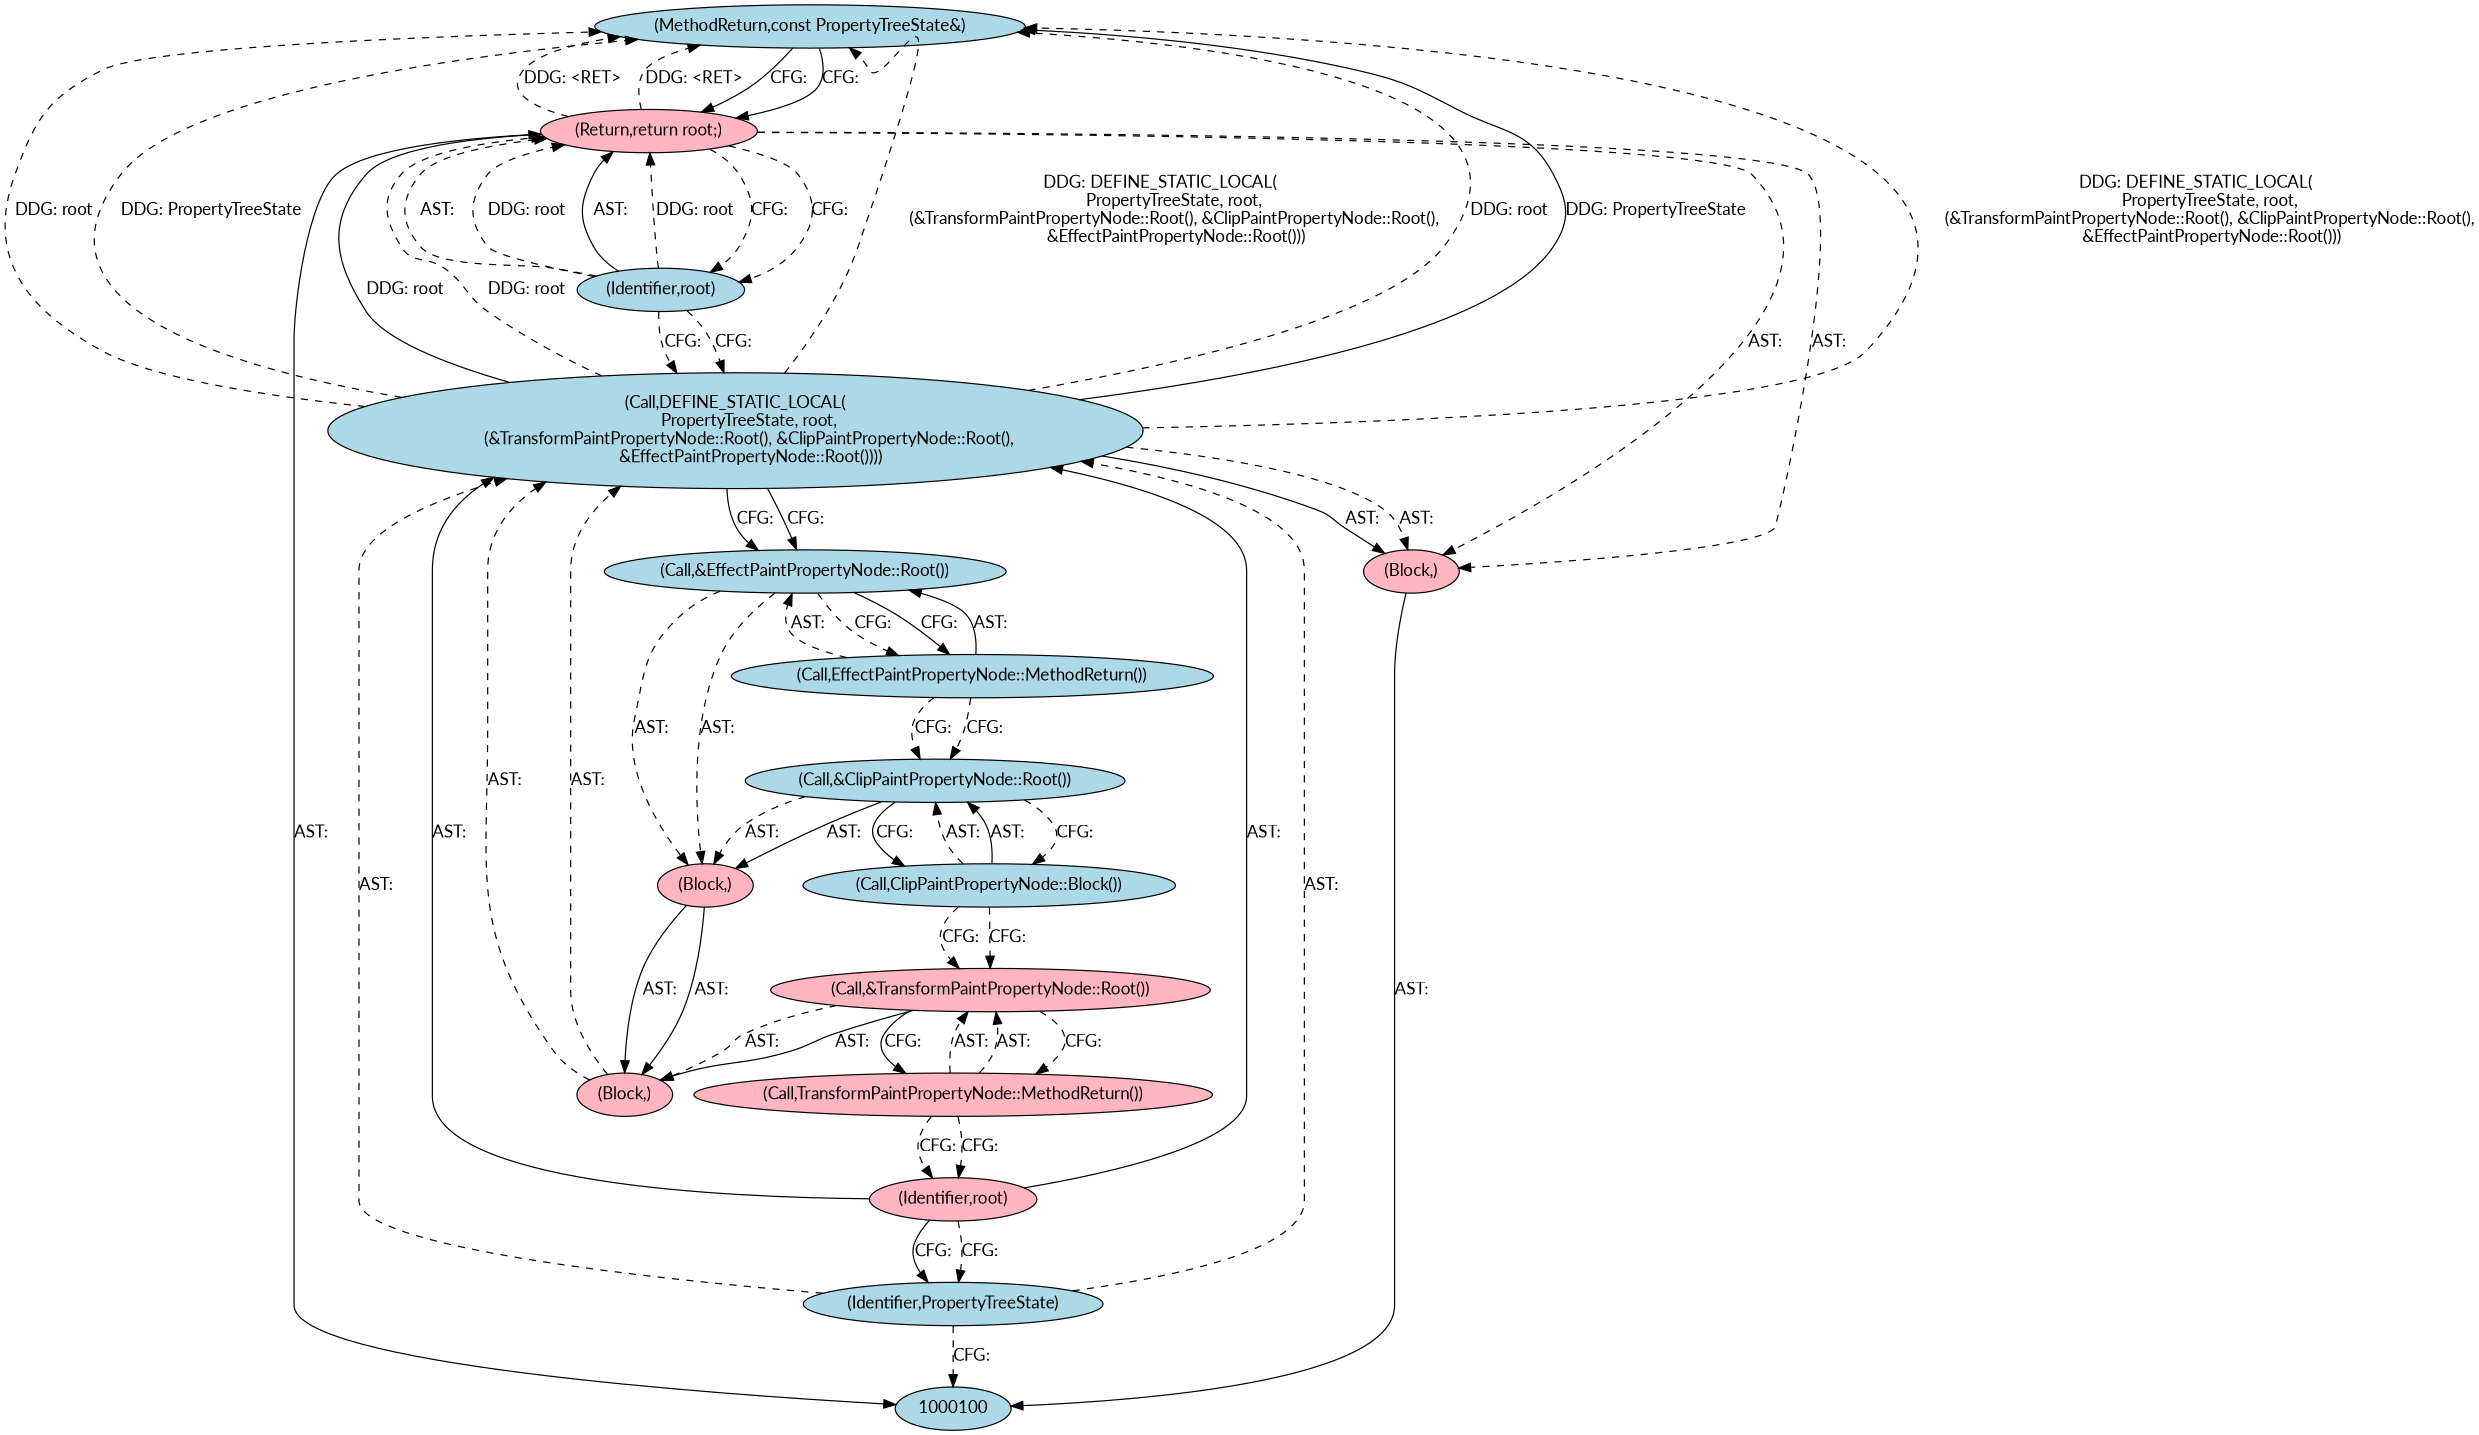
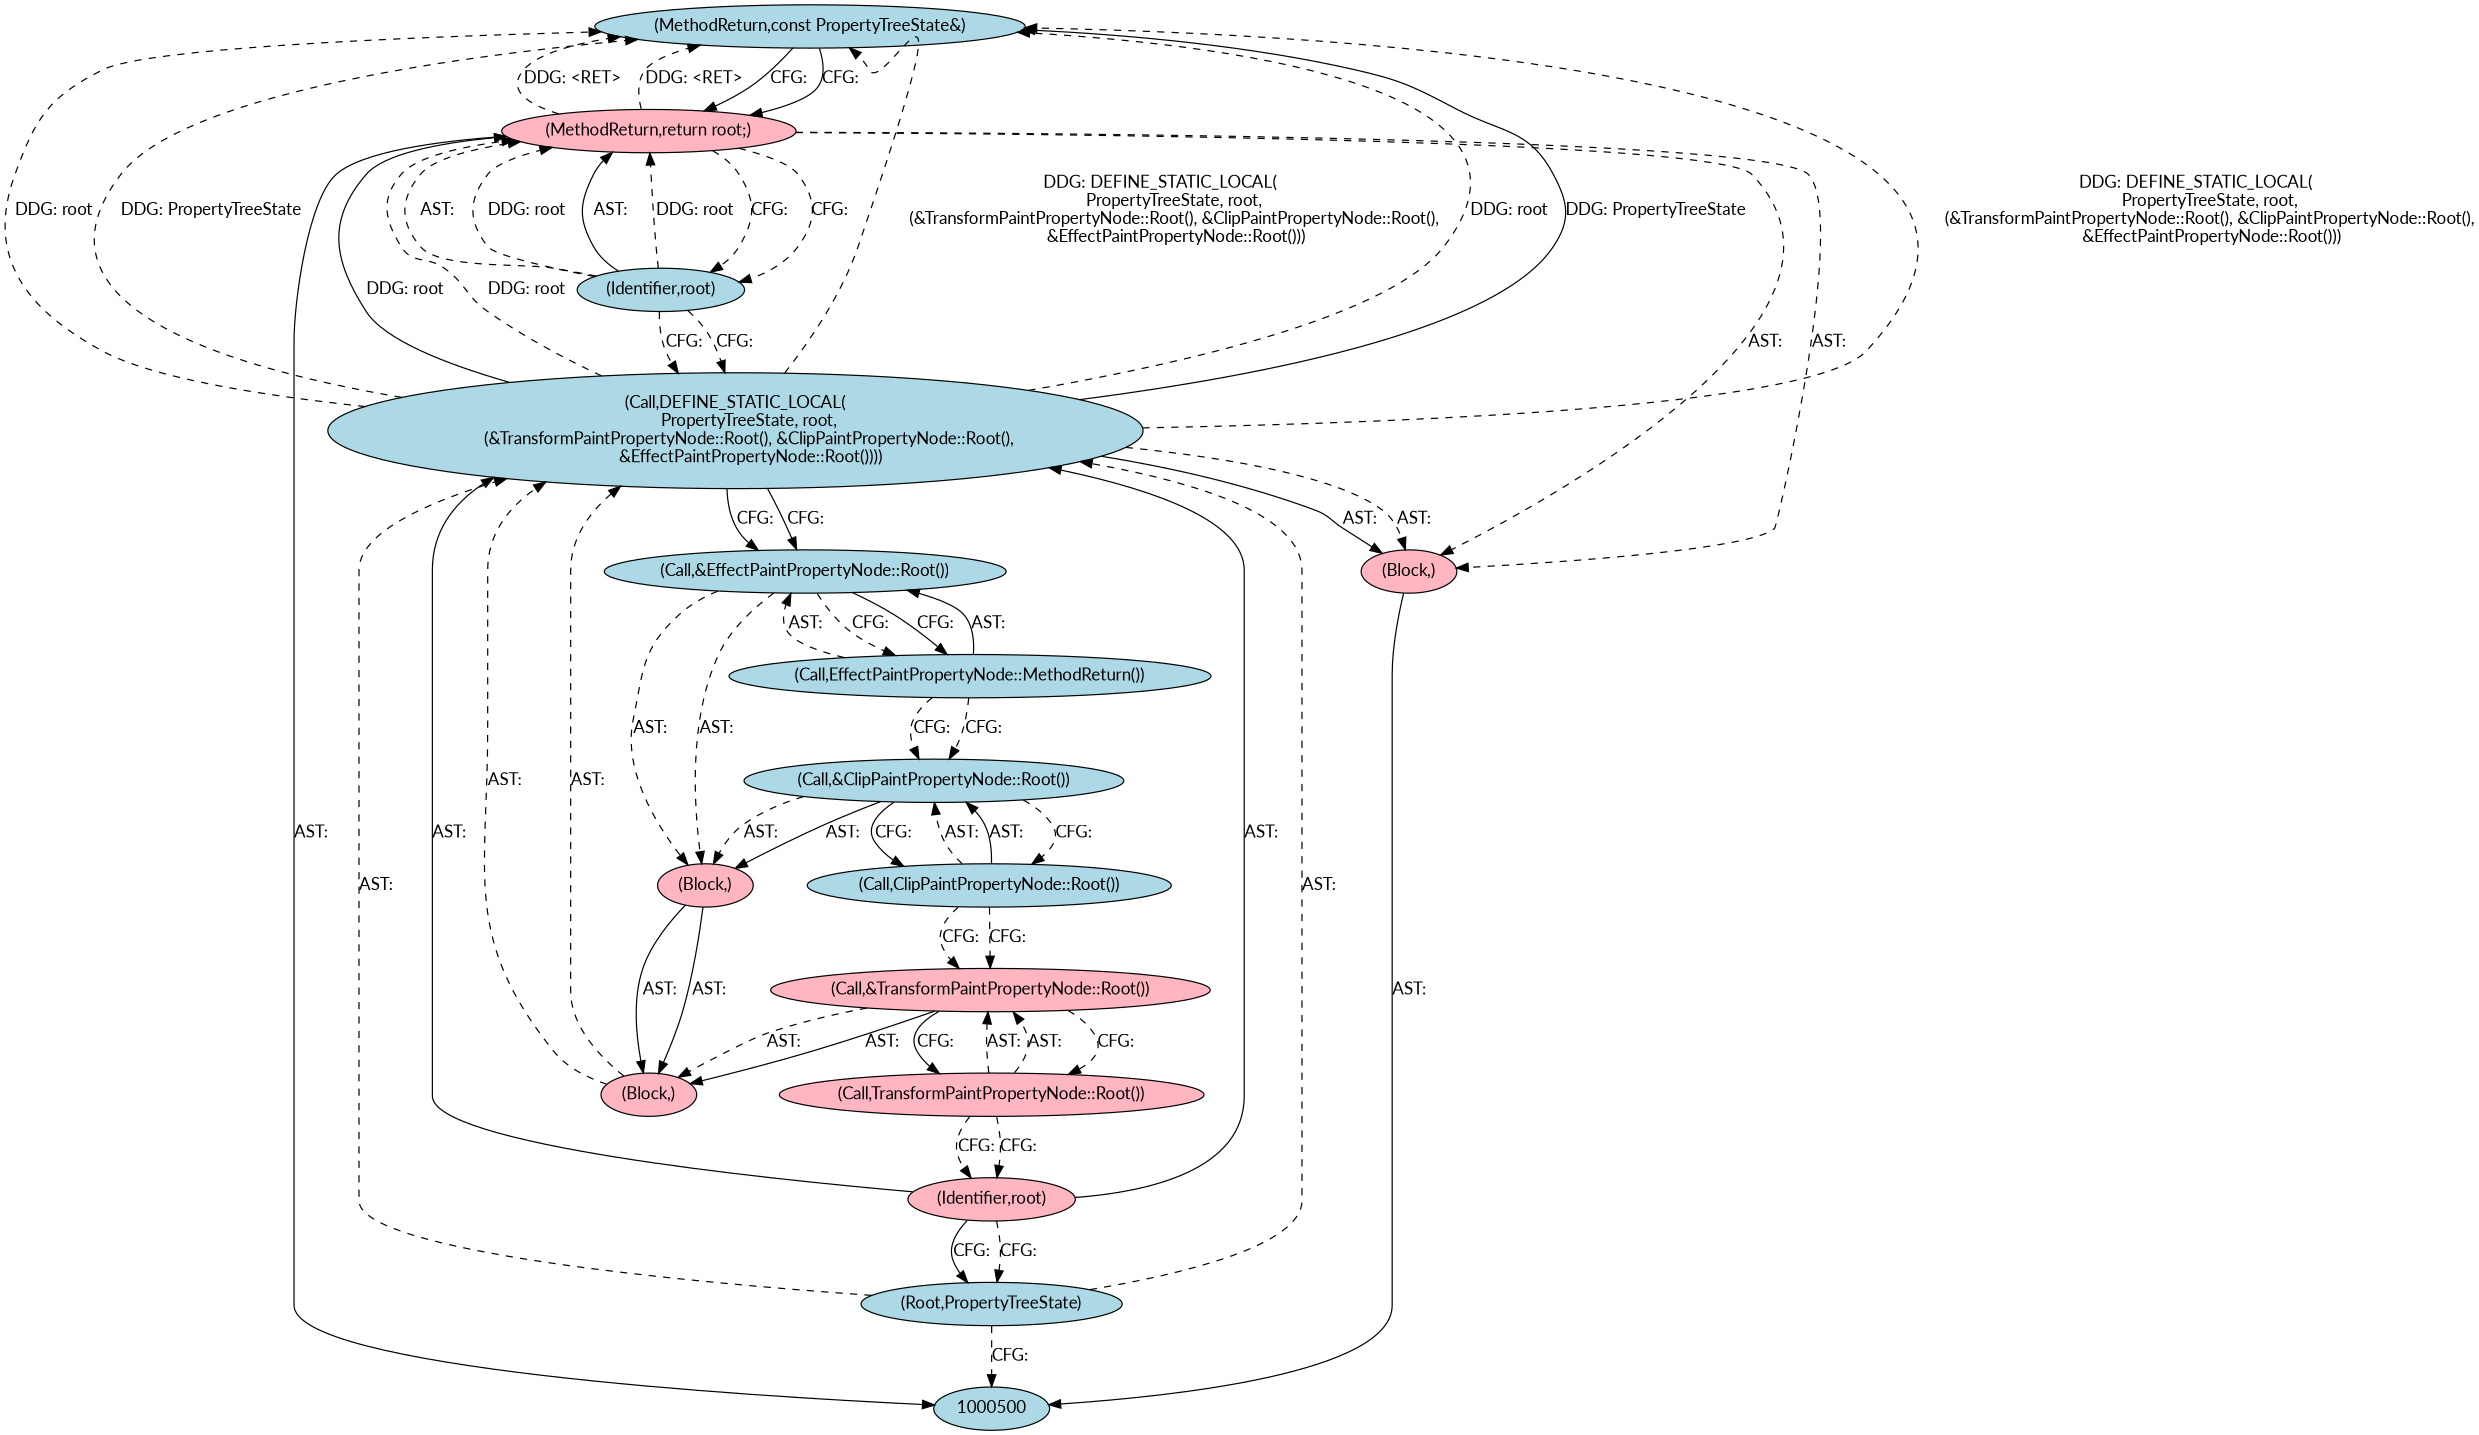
node "(Return,return root;)": label "(Return,return root;)" -> "(MethodReturn,return root;)"
node "(Call,ClipPaintPropertyNode::Block())": label "(Call,ClipPaintPropertyNode::Block())" -> "(Call,ClipPaintPropertyNode::Root())"
node "(Call,TransformPaintPropertyNode::MethodReturn())": label "(Call,TransformPaintPropertyNode::MethodReturn())" -> "(Call,TransformPaintPropertyNode::Root())"
node "(Identifier,PropertyTreeState)": label "(Identifier,PropertyTreeState)" -> "(Root,PropertyTreeState)"
node "1000100": label "1000100" -> "1000500"
